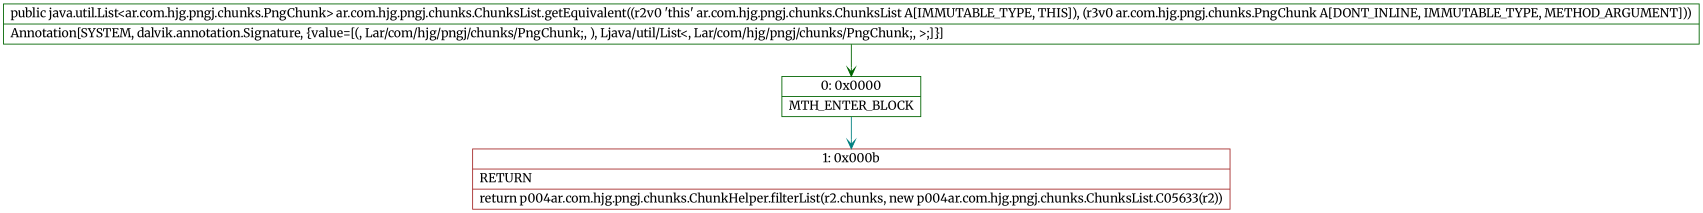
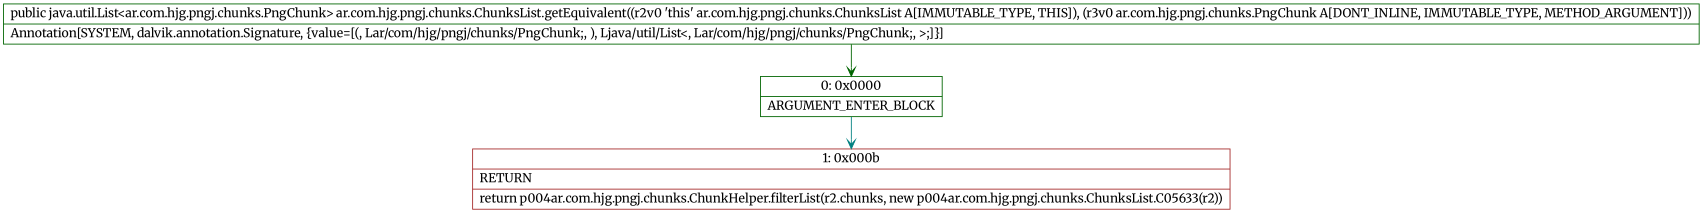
node "0: 0x0000": text "MTH_ENTER_BLOCK" -> "ARGUMENT_ENTER_BLOCK"
